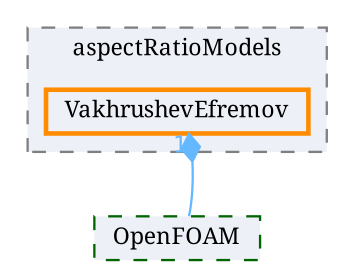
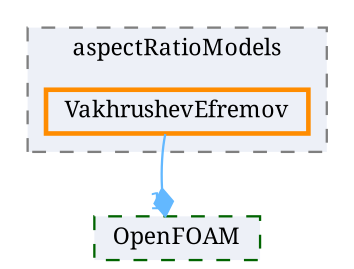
edge "OpenFOAM" -> "VakhrushevEfremov": reversed
